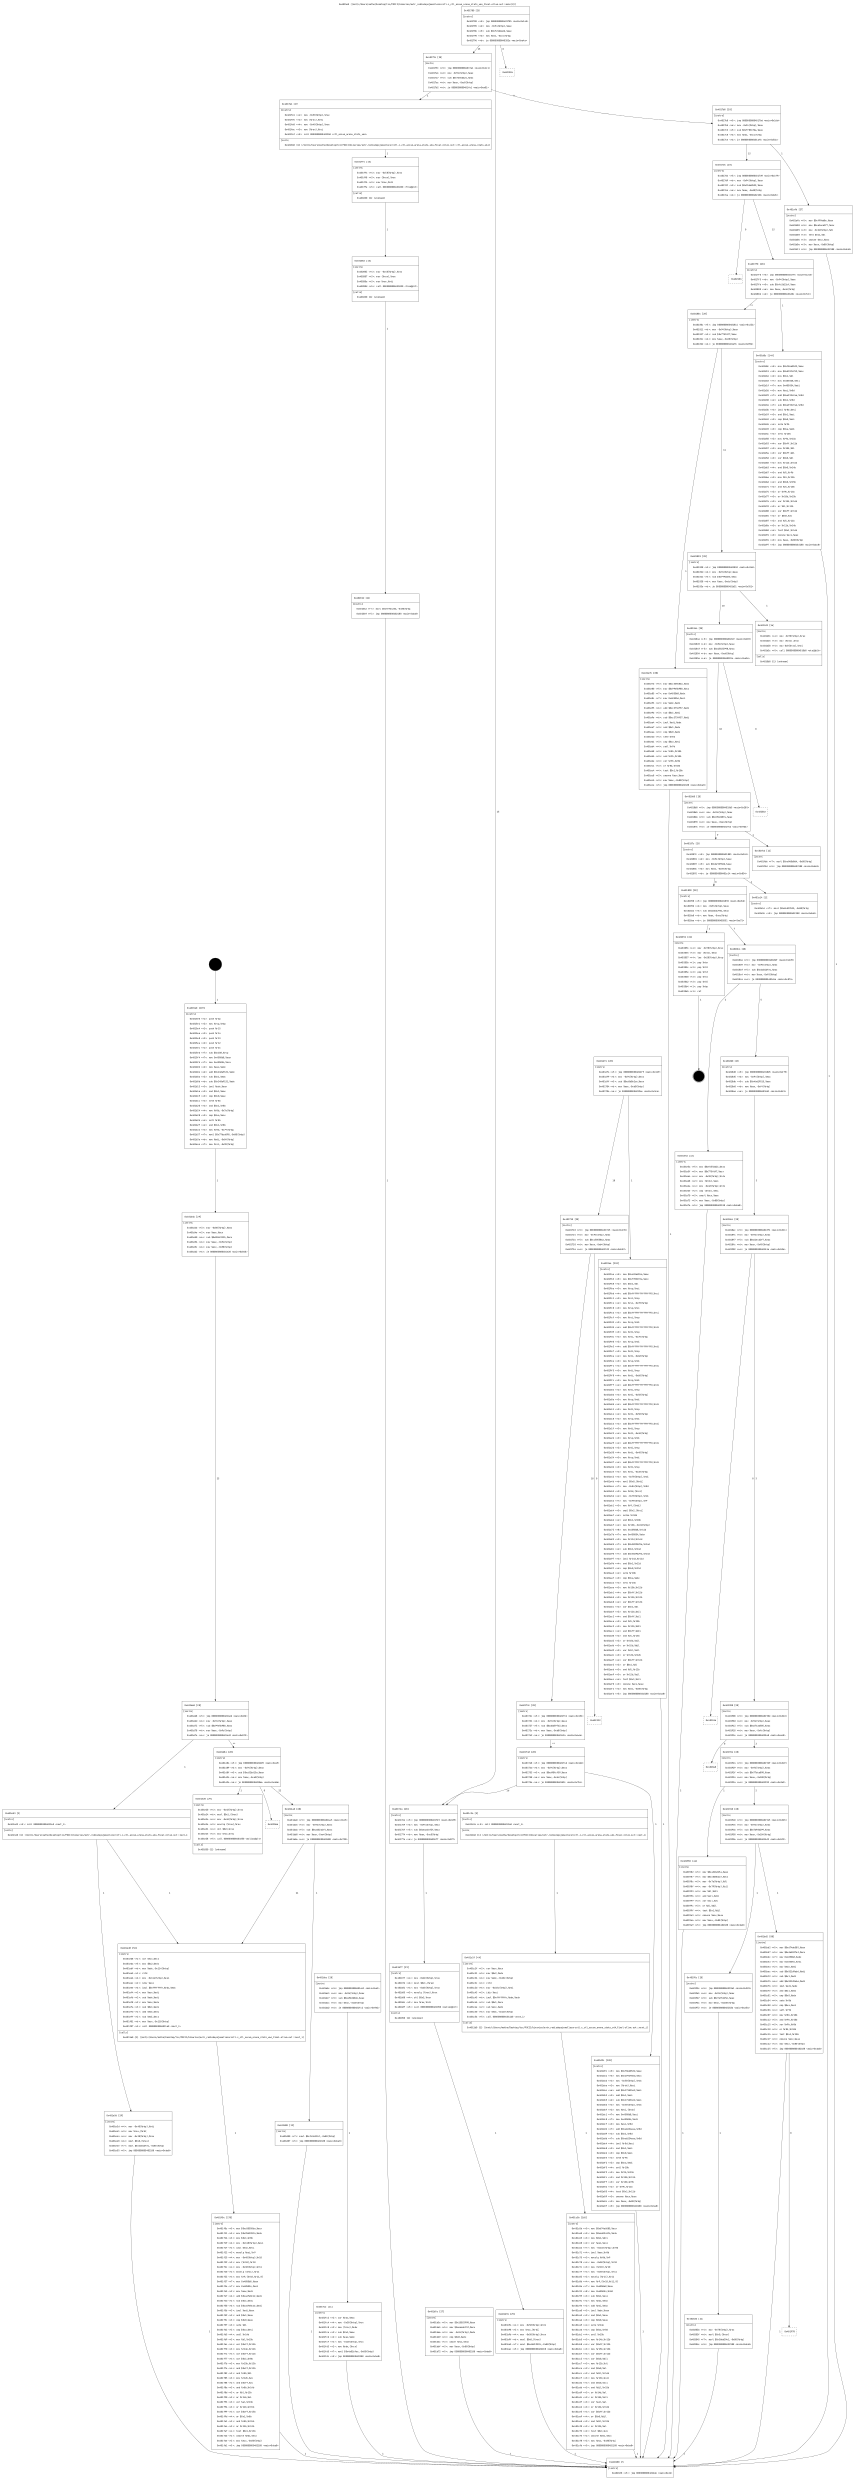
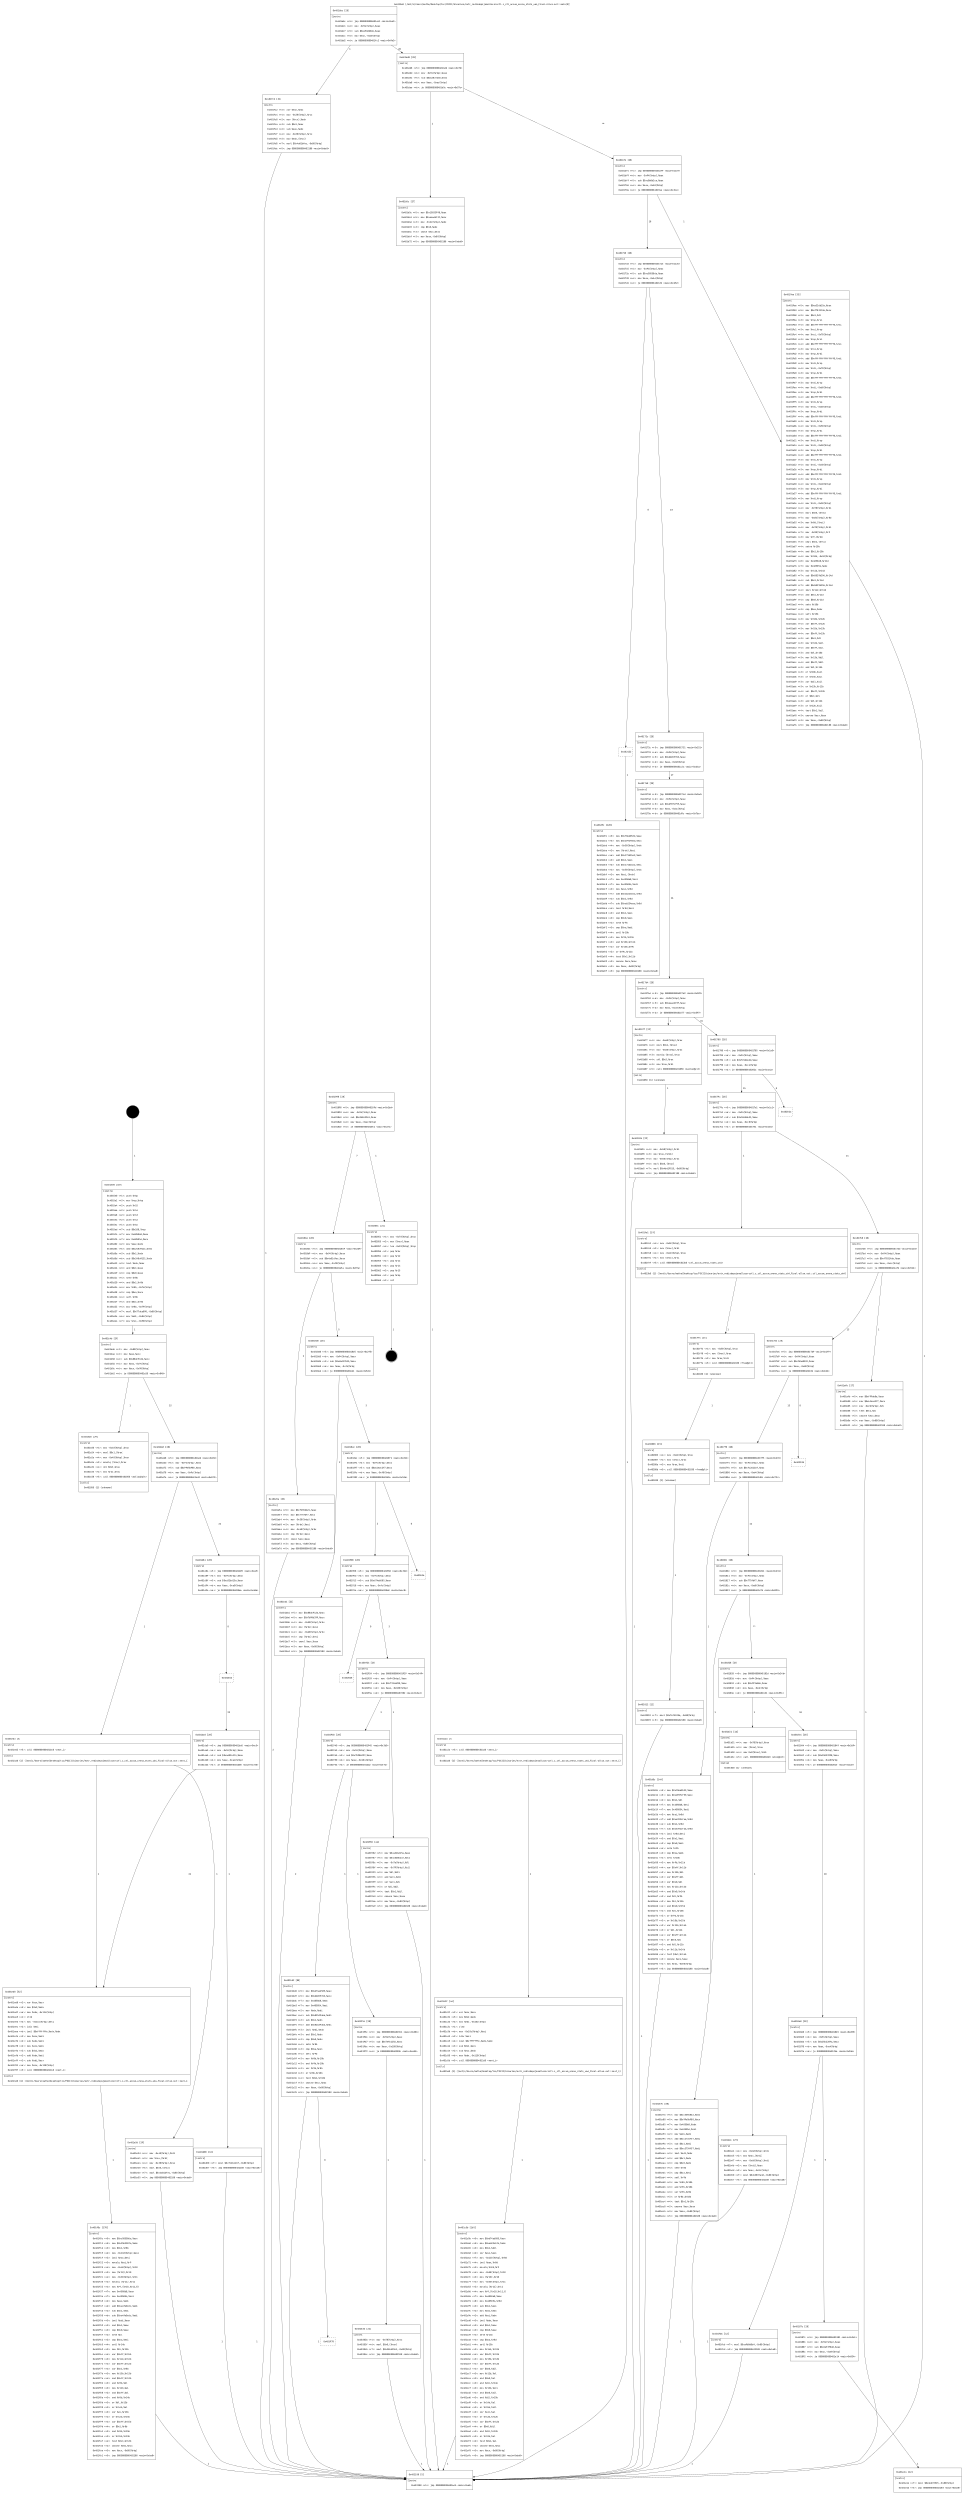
node "0x4016d8 [28]": added
node "0x40201e": removed
edge "0x40187c [28]" -> "0x401898 [28]": removed, label "8"
edge "0x401780 [28]" -> "0x401764 [28]": reversed
node "0x401bb1 [33]": added
edge "0x401684 [28]" -> "0x401e20 [29]": now "0x40164b [29]" -> "0x401e20 [29]"
edge "0x401684 [28]" -> "0x4016a0 [28]": now "0x402066" -> "0x4016a0 [28]"
edge "0x401748 [28]" -> "0x401d9c [120]": now "0x402132" -> "0x401d9c [120]"
node "0x401b41 [27]": added
edge "0x401fb6 [12]" -> "0x402188 [5]": added, label "1"
